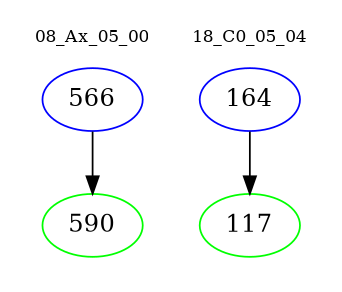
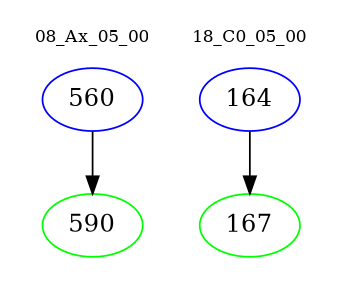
cluster "18_C0_05_04": label "18_C0_05_04" -> "18_C0_05_00"
node "566": label "566" -> "560"
node "117": label "117" -> "167"
